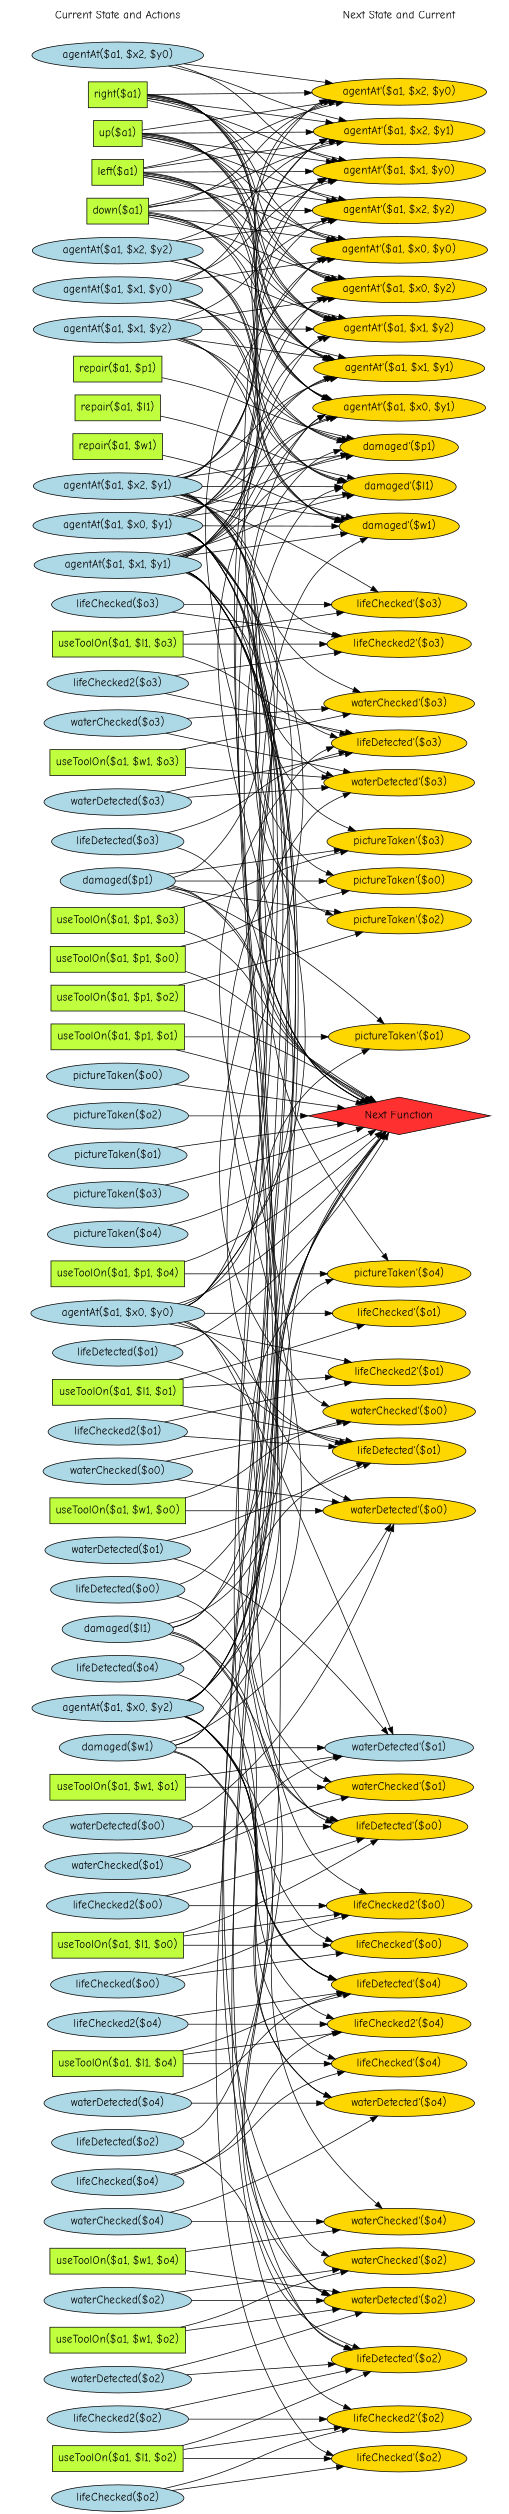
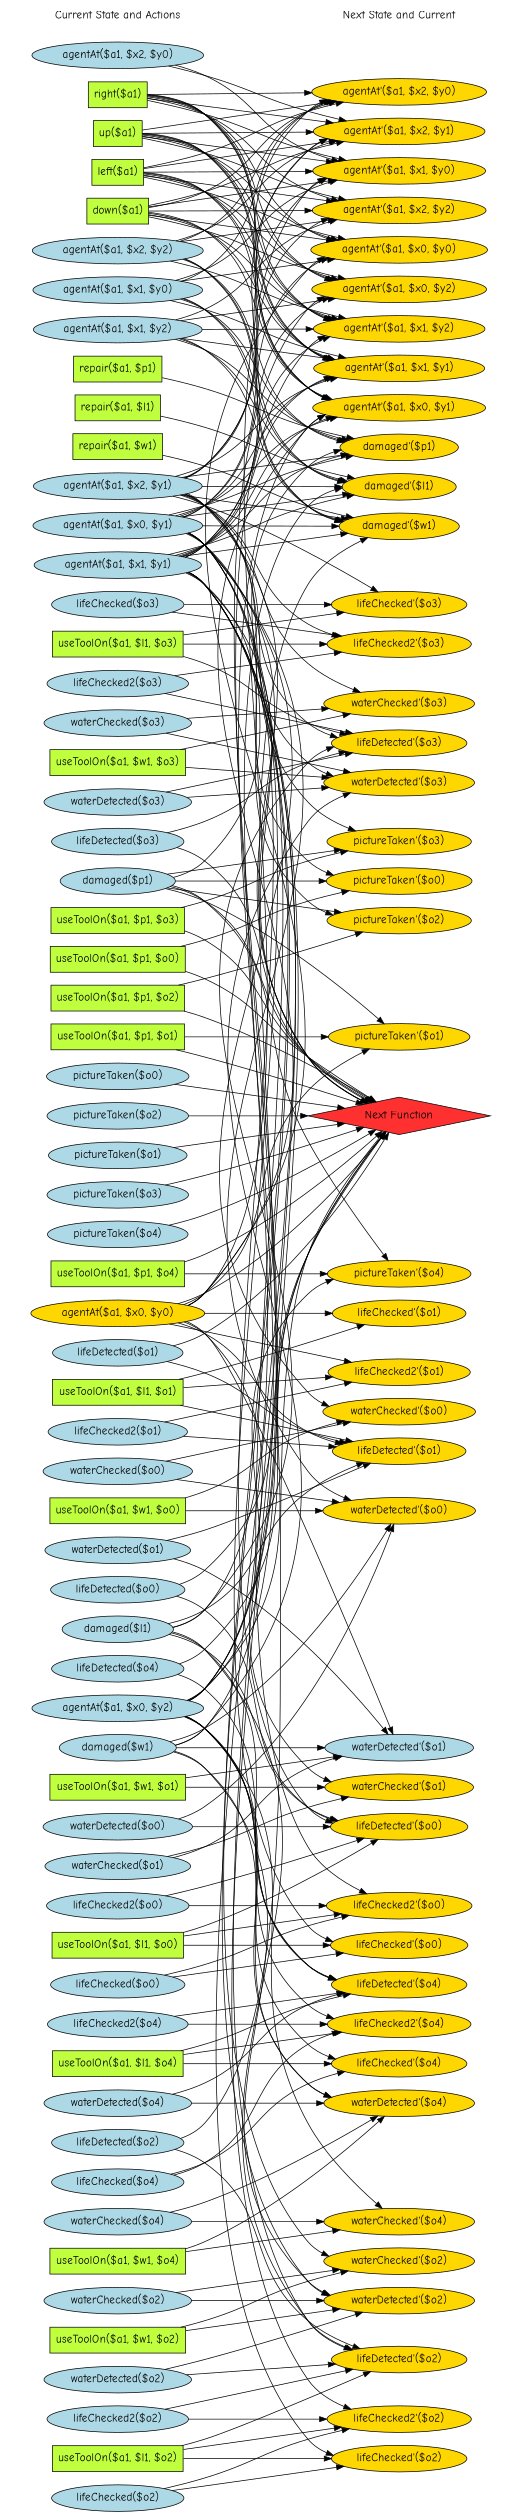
edge "agentAt($a1, $x2, $y0)" -> "agentAt'($a1, $x2, $y0)": now "agentAt($a1, $x2, $y2)" -> "agentAt'($a1, $x2, $y0)"
node "agentAt($a1, $x0, $y0)": fillcolor lightblue -> gold1
edge "useToolOn($a1, $w1, $o4)" -> "waterDetected'($o2)": now "useToolOn($a1, $w1, $o4)" -> "waterDetected'($o4)"
